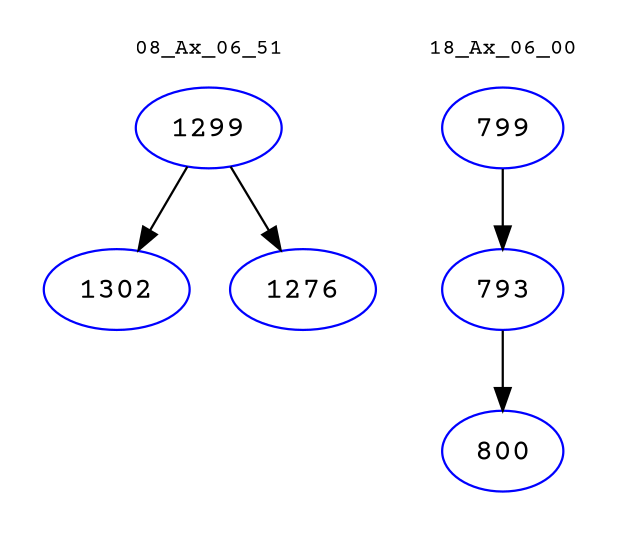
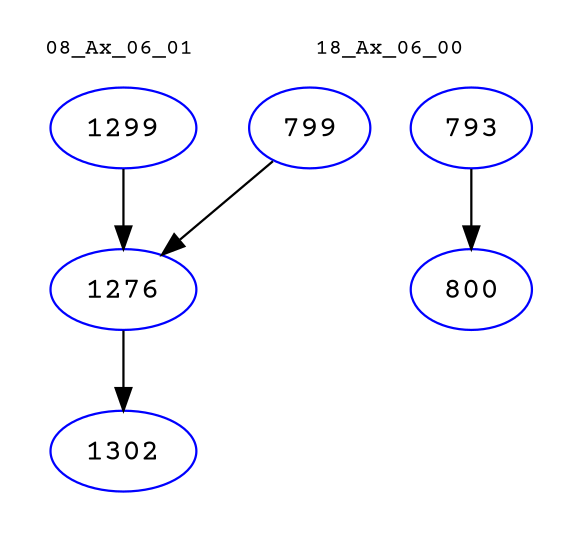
cluster "08_Ax_06_51": label "08_Ax_06_51" -> "08_Ax_06_01"
edge "799" -> "793": now "799" -> "1276"
edge "1299" -> "1302": now "1276" -> "1302"
